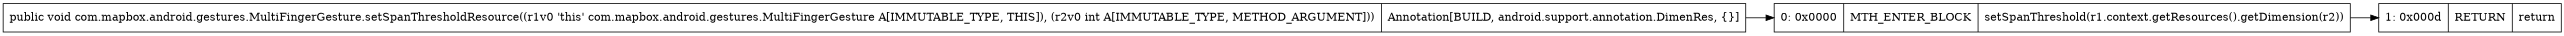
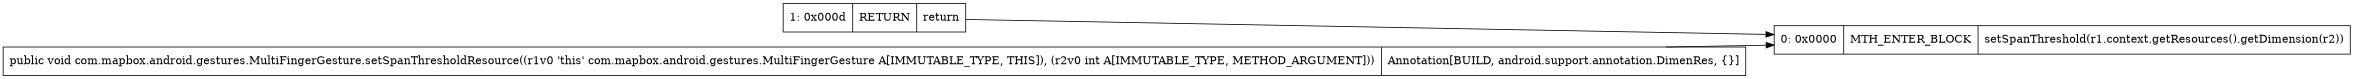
edge "0: 0x0000" -> "1: 0x000d": reversed
